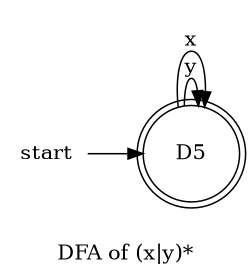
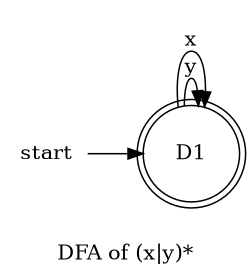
node "D5": label "D5" -> "D1"
